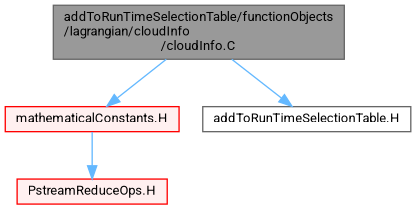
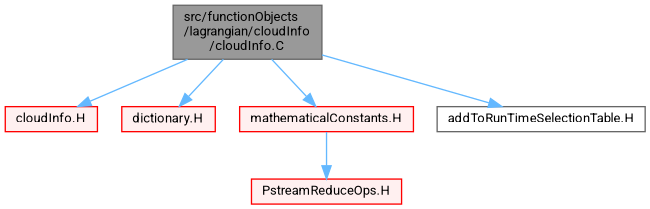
node "addToRunTimeSelectionTable/functionObjects /lagrangian/cloudInfo /cloudInfo.C": label "addToRunTimeSelectionTable/functionObjects /lagrangian/cloudInfo /cloudInfo.C" -> "src/functionObjects /lagrangian/cloudInfo /cloudInfo.C"
node "cloudInfo.H": added
node "dictionary.H": added
